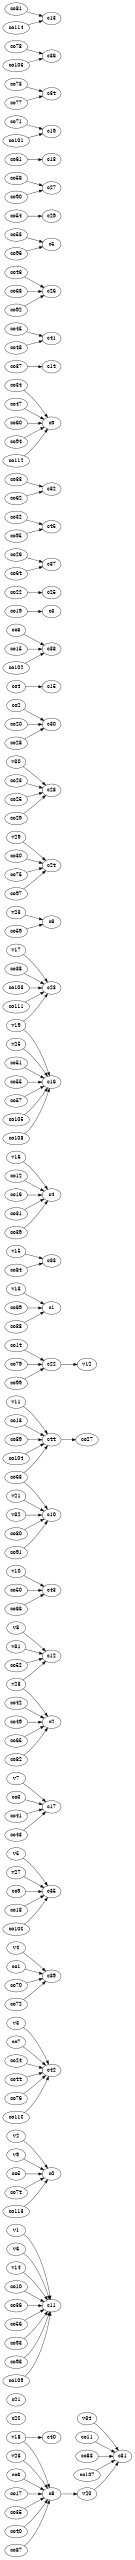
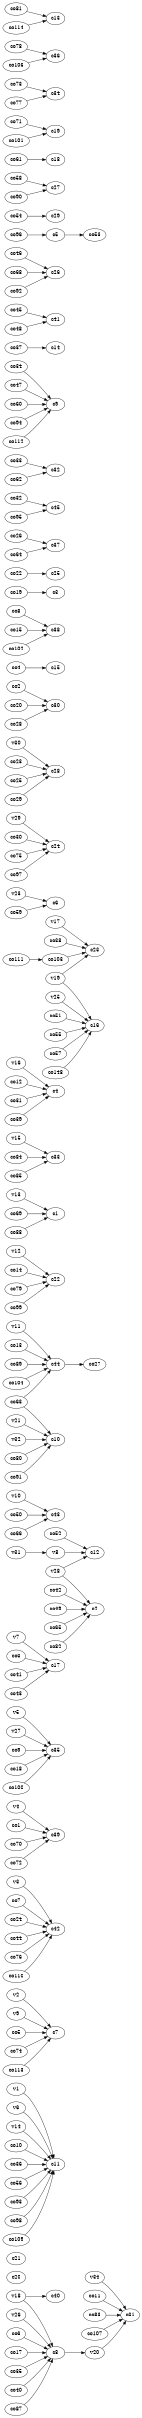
edge "co53" -> "c5": reversed
edge "co111" -> "c23": now "co111" -> "co103"
node "co105": removed
node "co108": label "co108" -> "co148"
node "co85": added
node "co16": removed
edge "c22" -> "v12": reversed
edge "v31" -> "c12": now "v31" -> "v8"
node "c0": label "c0" -> "c7"
